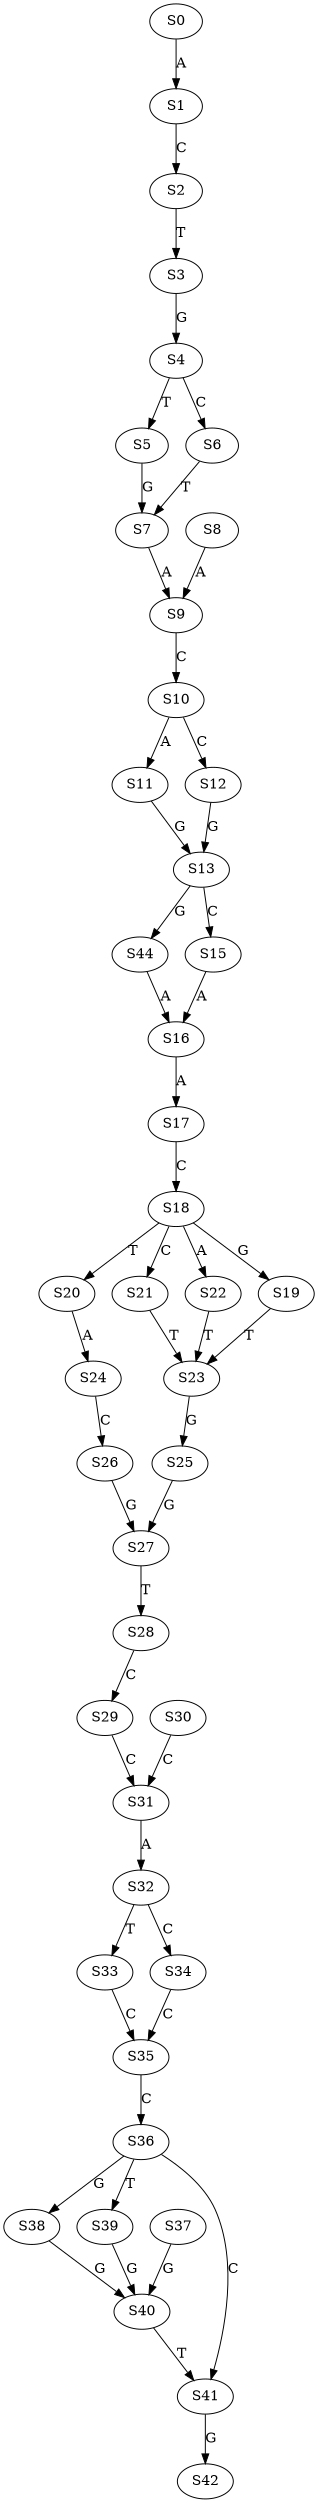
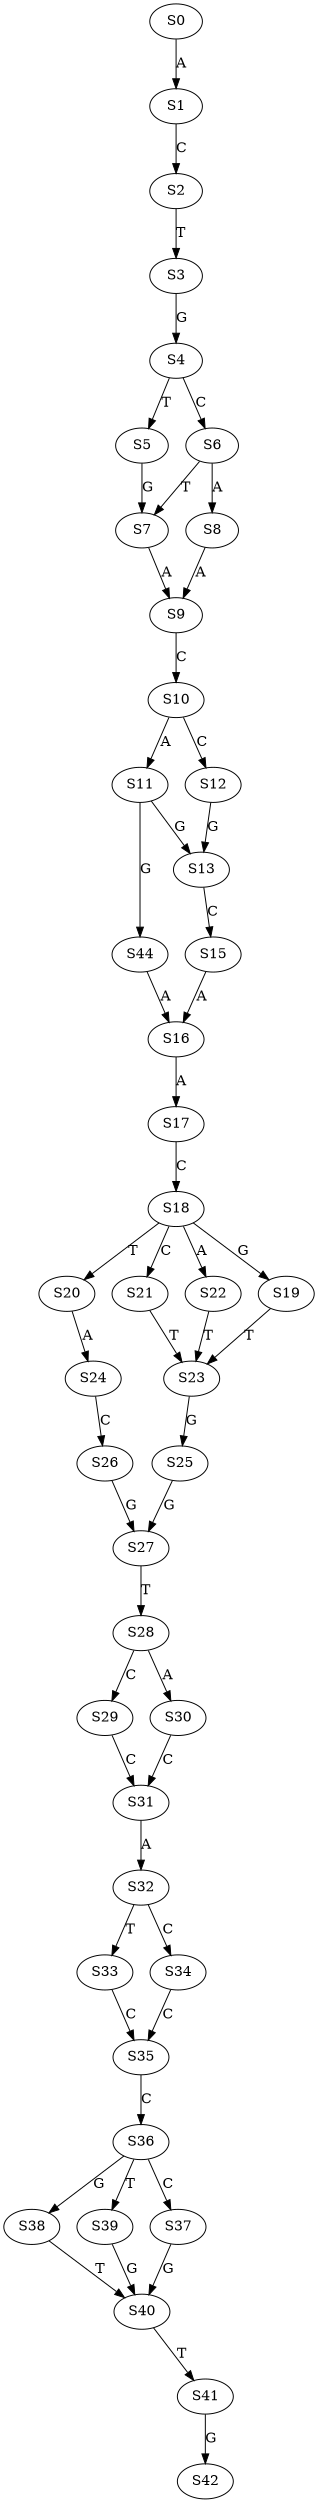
edge "S6" -> "S8": added, label "A"
edge "S13" -> "S44": now "S11" -> "S44"
edge "S28" -> "S30": added, label "A"
edge "S36" -> "S41": now "S36" -> "S37"
edge "S38" -> "S40": label "G" -> "T"
